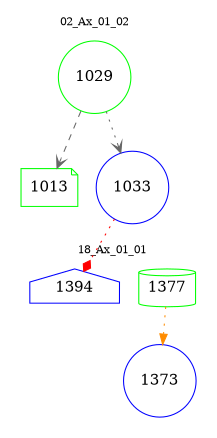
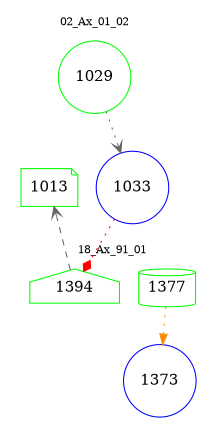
edge "1029" -> "1013": now "1394" -> "1013"
cluster "18_Ax_01_01": label "18_Ax_01_01" -> "18_Ax_91_01"
node "1394": color blue -> green
